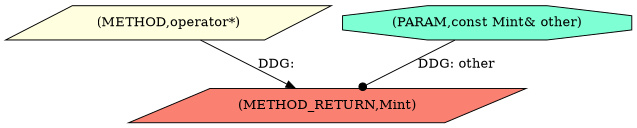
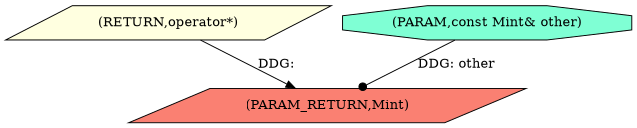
node "(METHOD,operator*)": label "(METHOD,operator*)" -> "(RETURN,operator*)"
node "(METHOD_RETURN,Mint)": label "(METHOD_RETURN,Mint)" -> "(PARAM_RETURN,Mint)"
